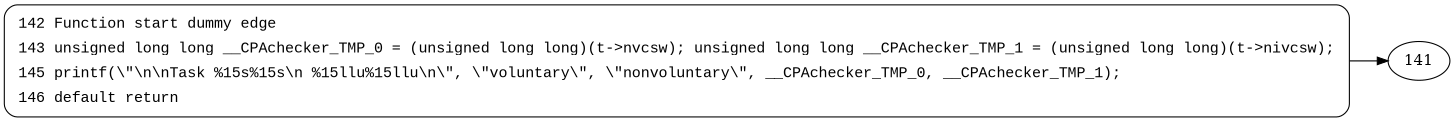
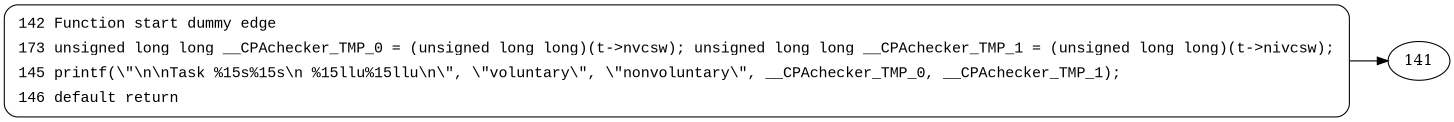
node "142": text "143" -> "173"
